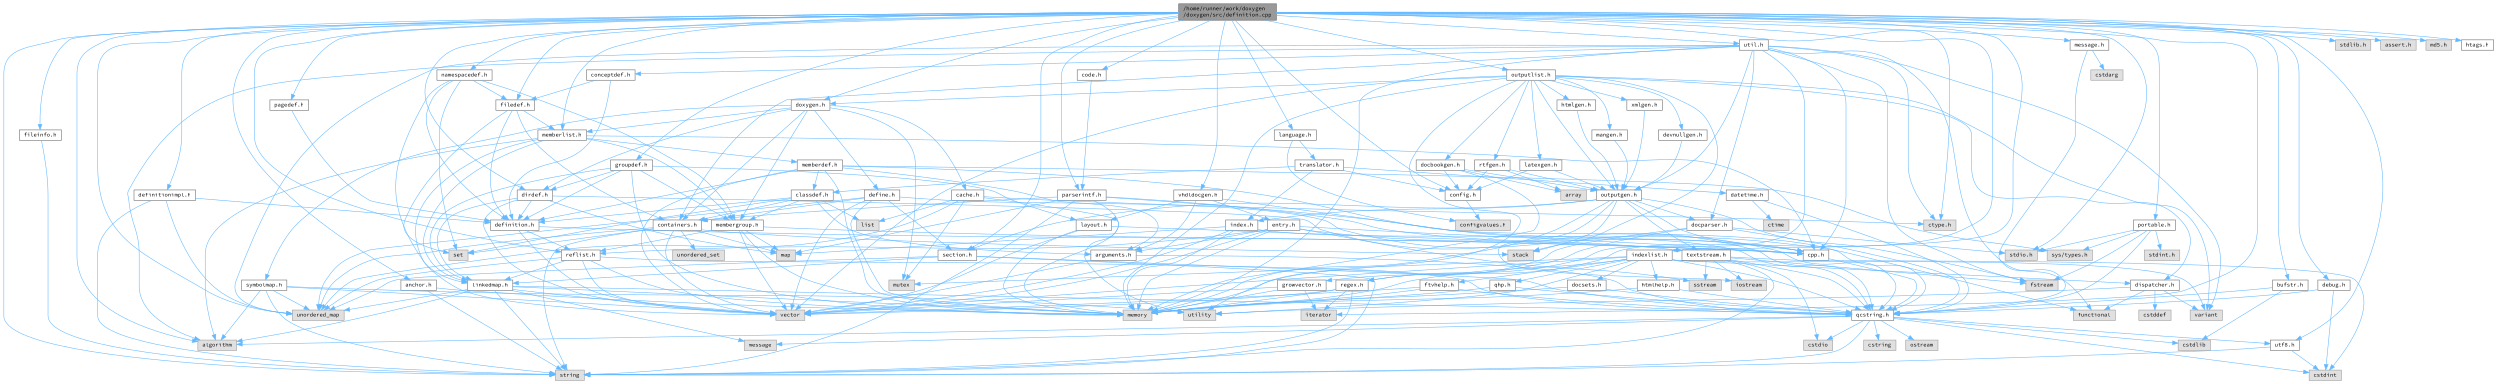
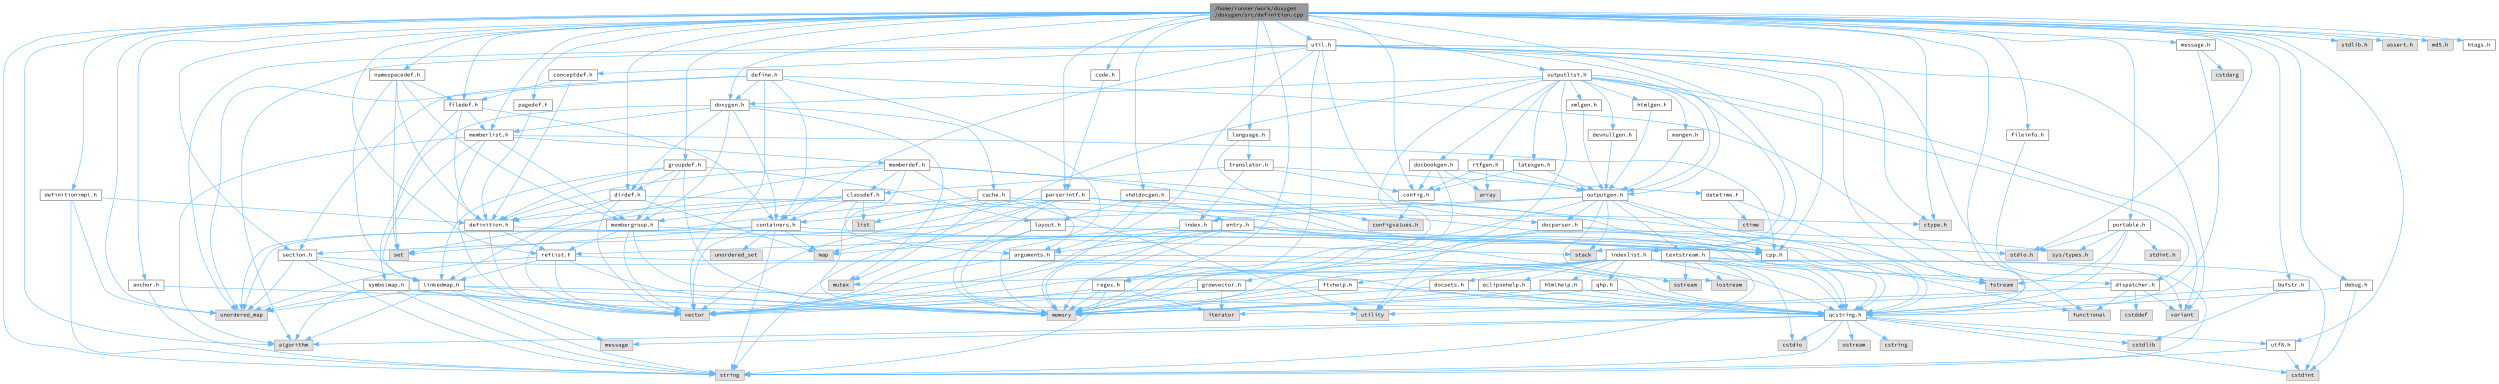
edge "doxygen.h" -> "define.h": reversed
edge "membergroup.h" -> "map": removed
node "eclipsehelp.h": added
